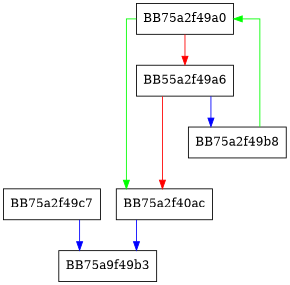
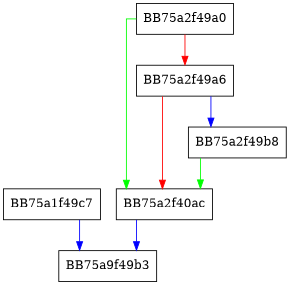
edge "BB75a2f49b8" -> "BB75a2f49a0": now "BB75a2f49b8" -> "BB75a2f40ac"
node "BB55a2f49a6": label "BB55a2f49a6" -> "BB75a2f49a6"
node "BB75a2f49c7": label "BB75a2f49c7" -> "BB75a1f49c7"
